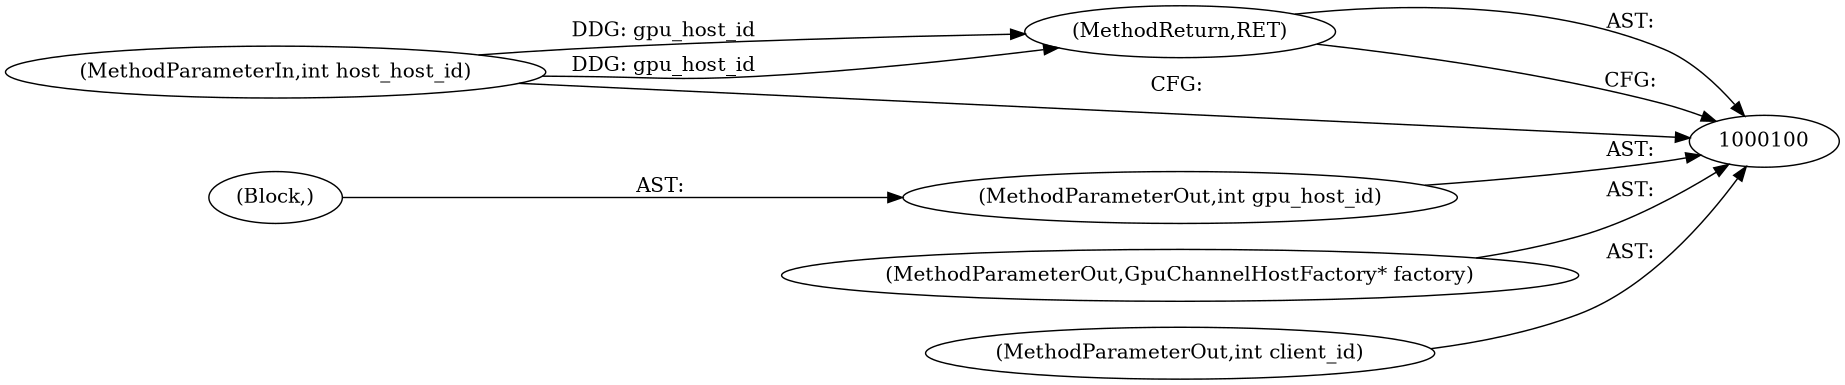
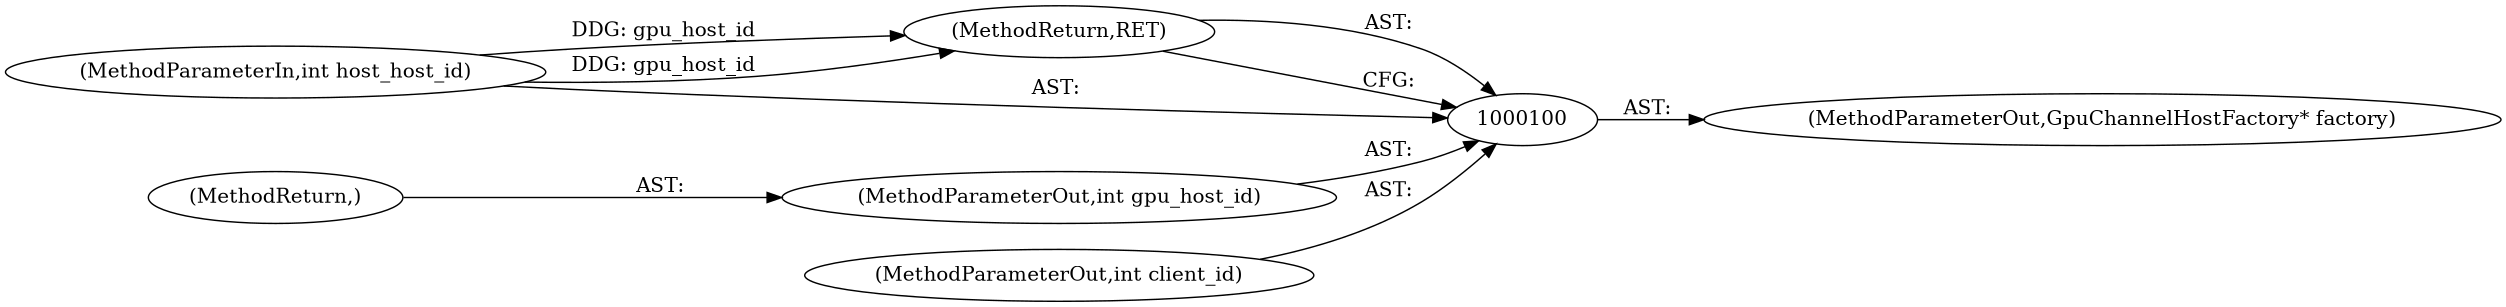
edge "(MethodParameterIn,int host_host_id)" -> "1000100": label "CFG: " -> "AST: "
node "(Block,)": label "(Block,)" -> "(MethodReturn,)"
edge "(MethodParameterOut,GpuChannelHostFactory* factory)" -> "1000100": reversed
